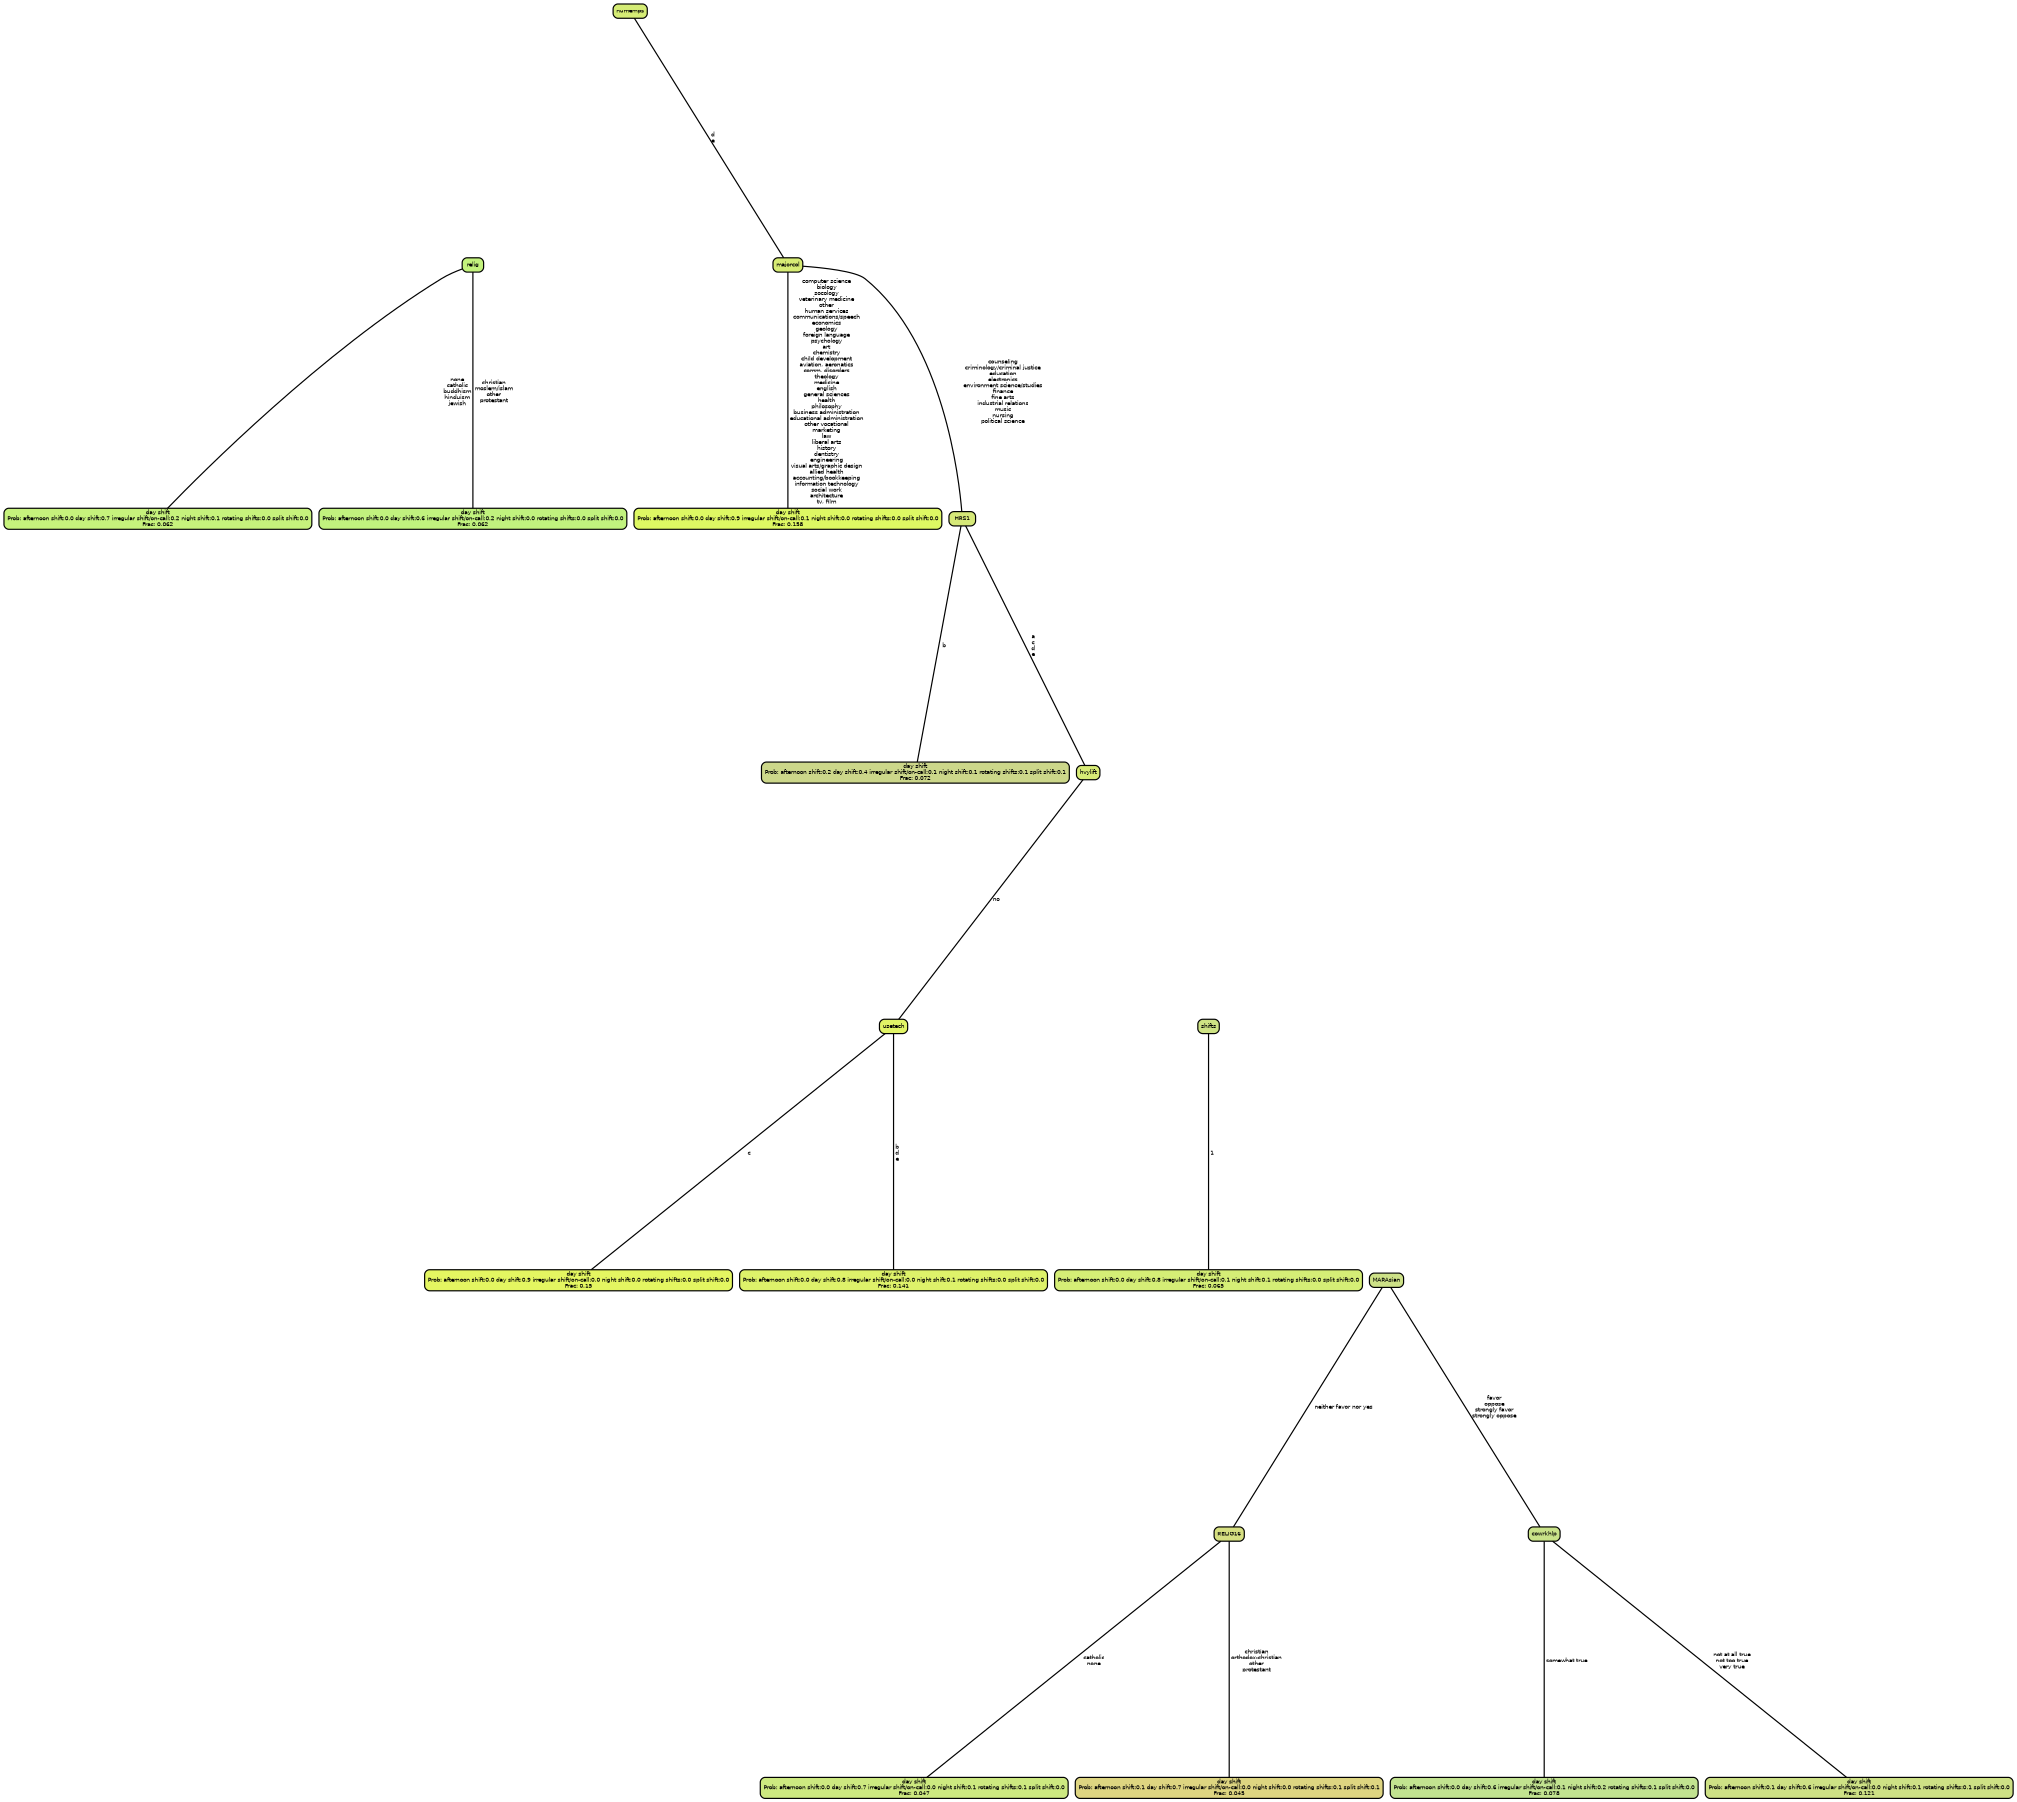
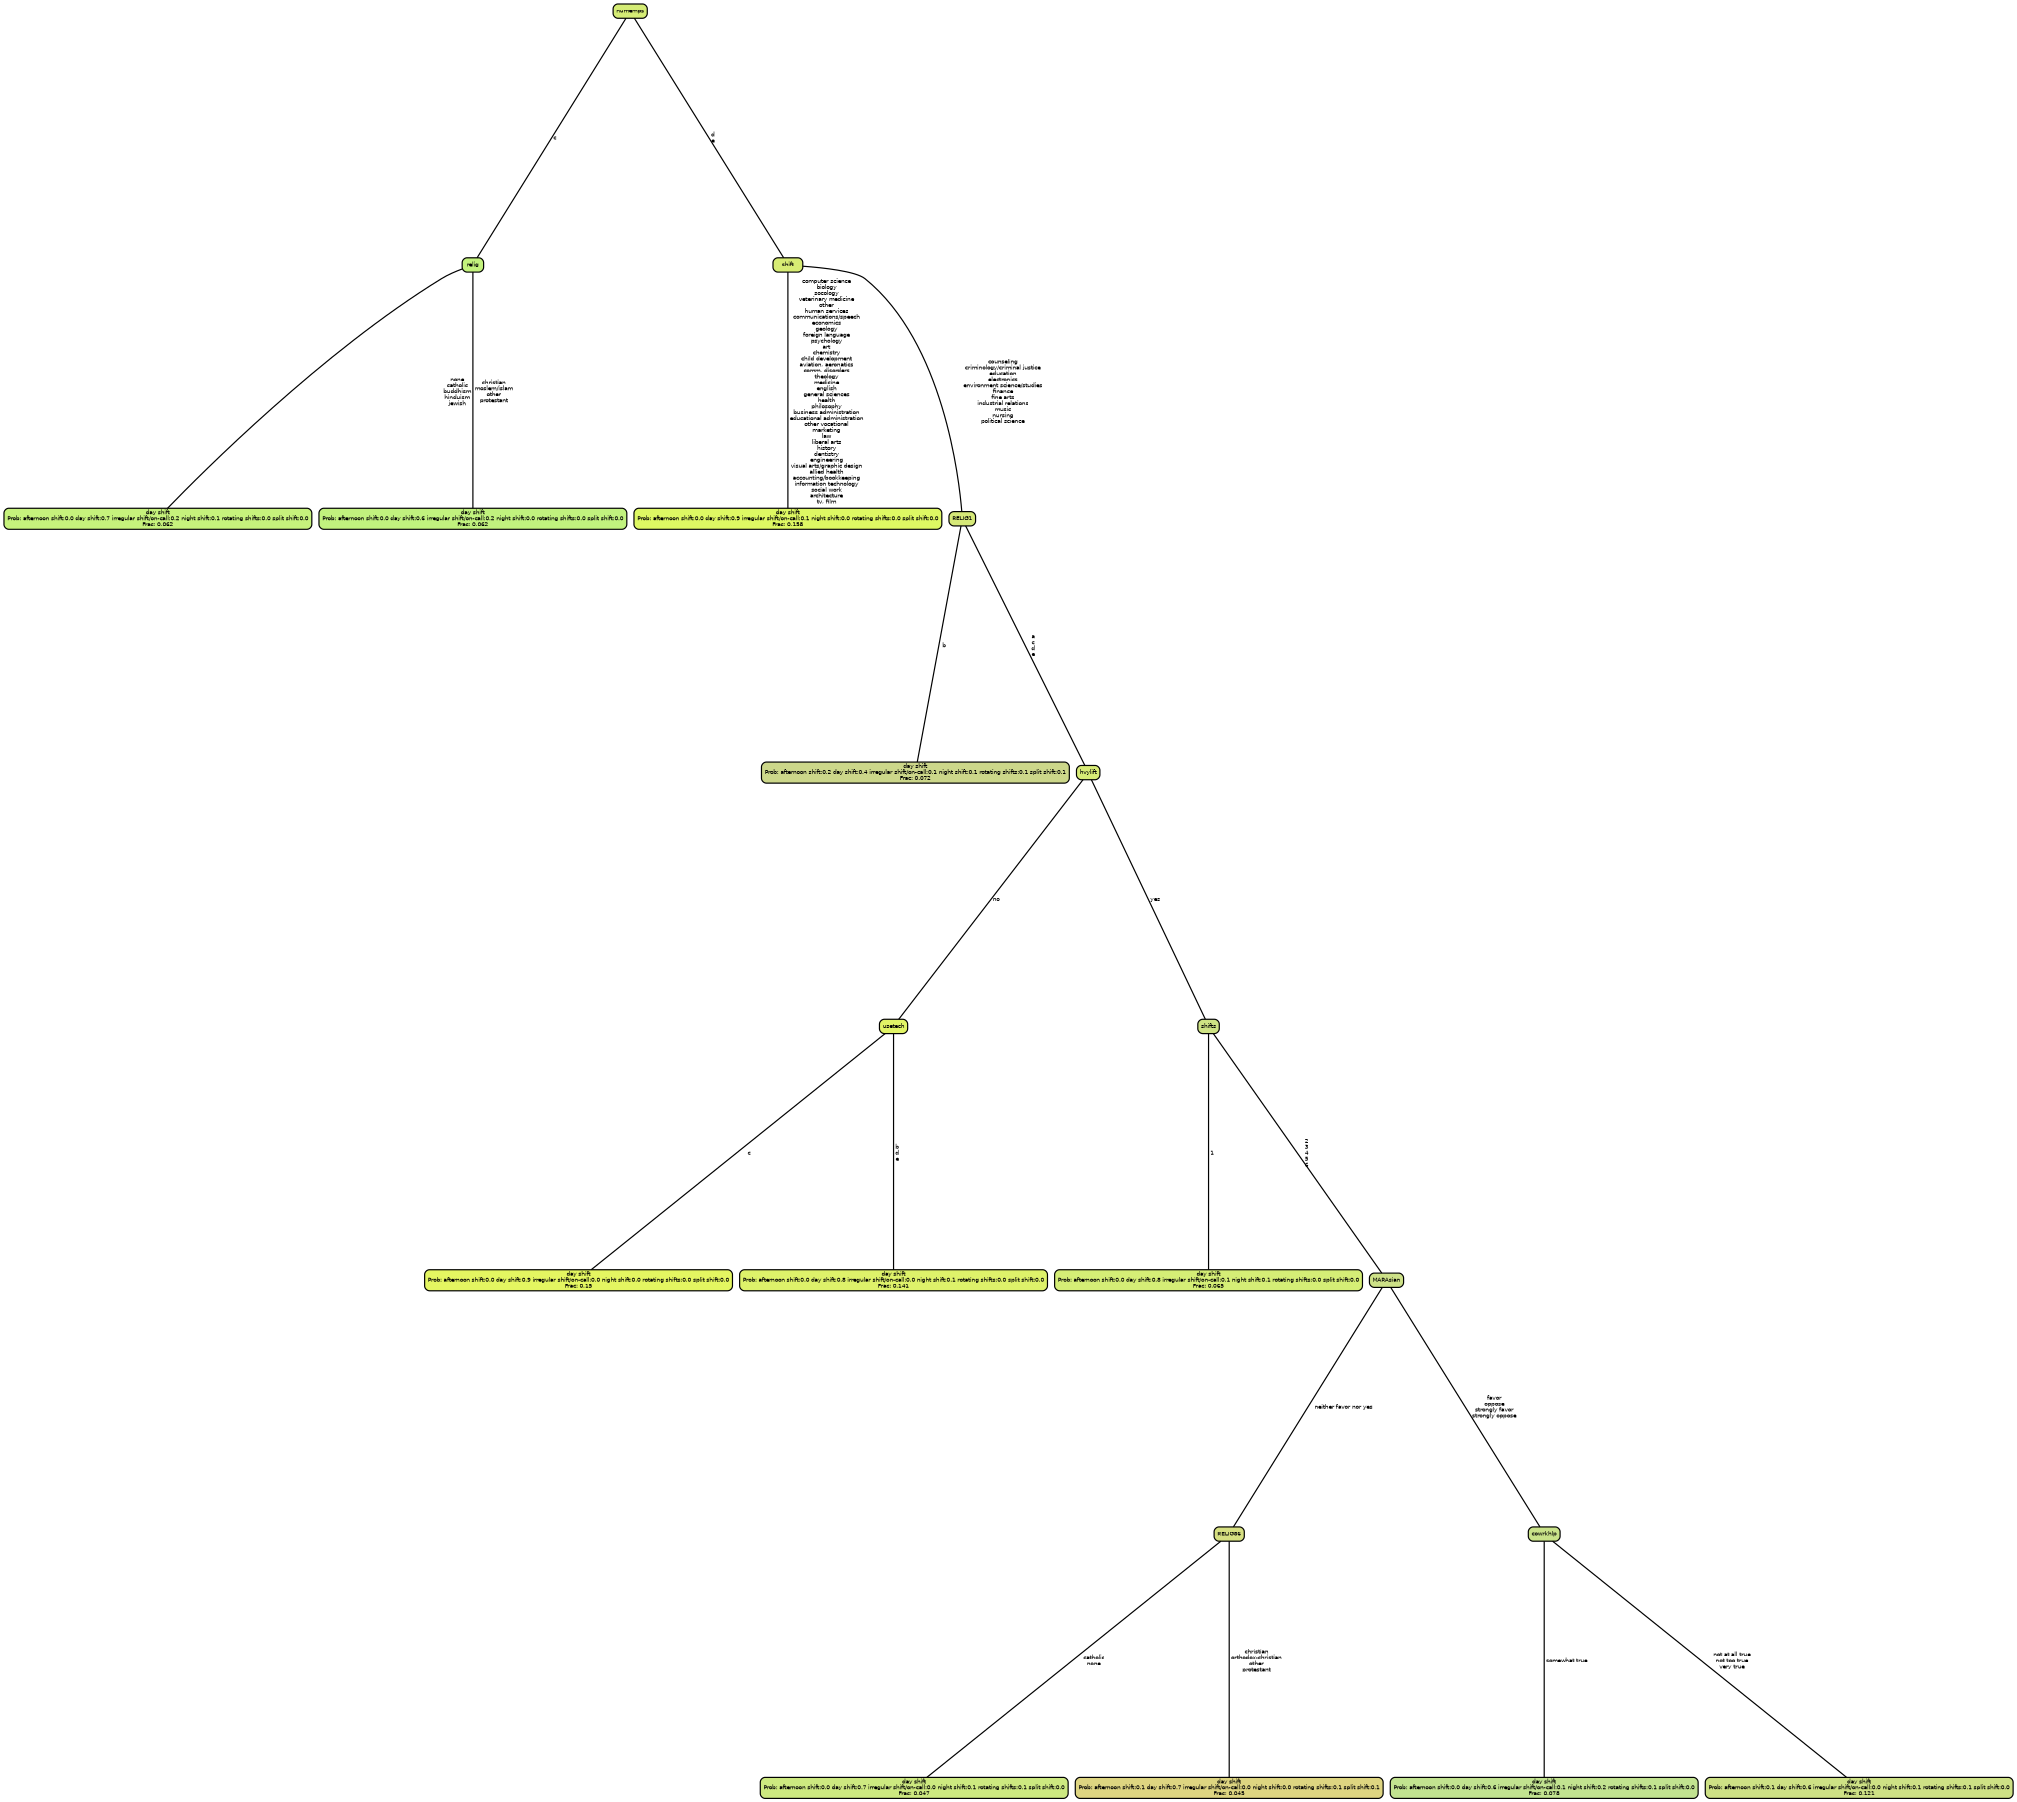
edge "numemps" -- "relig": added, label "c"
node "majorcol": label "majorcol" -> "shift"
node "HRS1": label "HRS1" -> "RELIG1"
edge "hvylift" -- "shifts": added, label "yes"
edge "shifts" -- "MARAsian": added, label "2 3 4 5 6"
node "RELIG16": label "RELIG16" -> "RELIG86"
